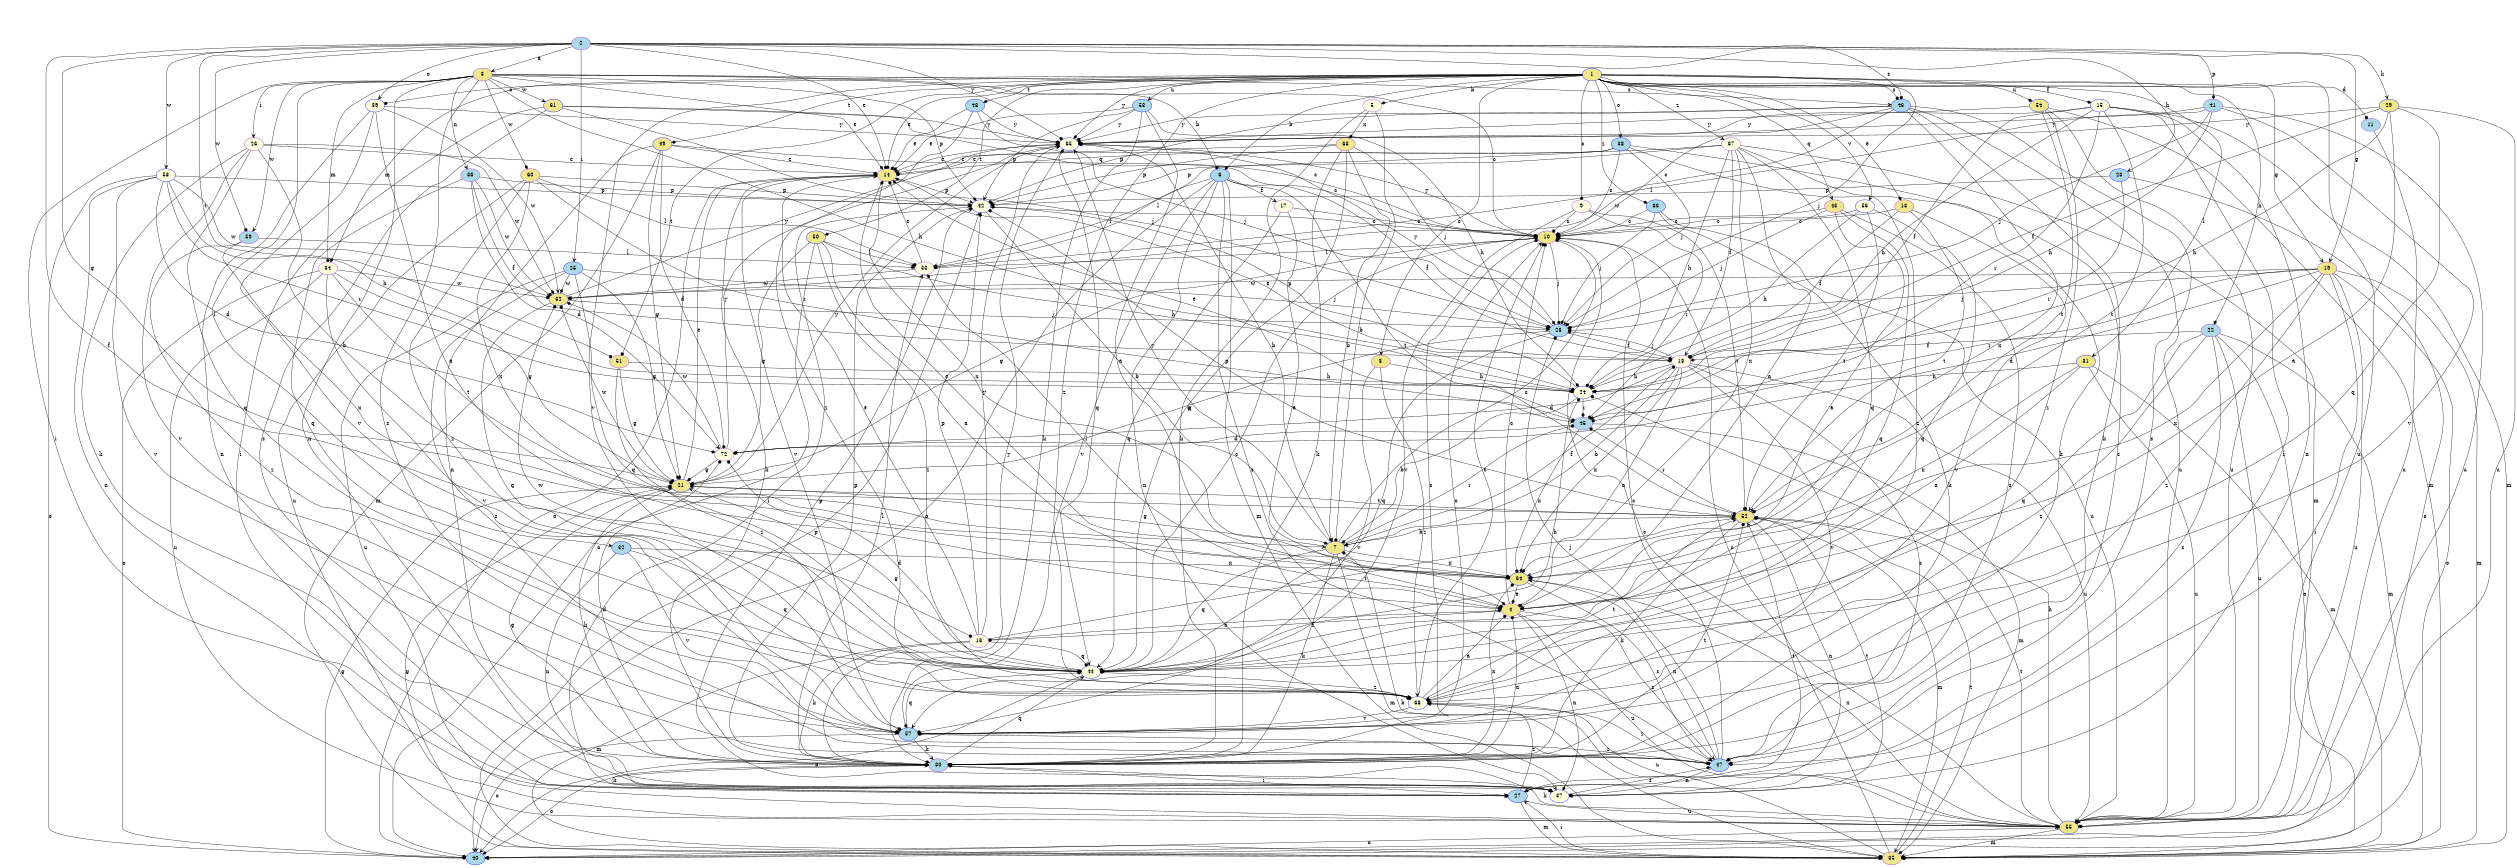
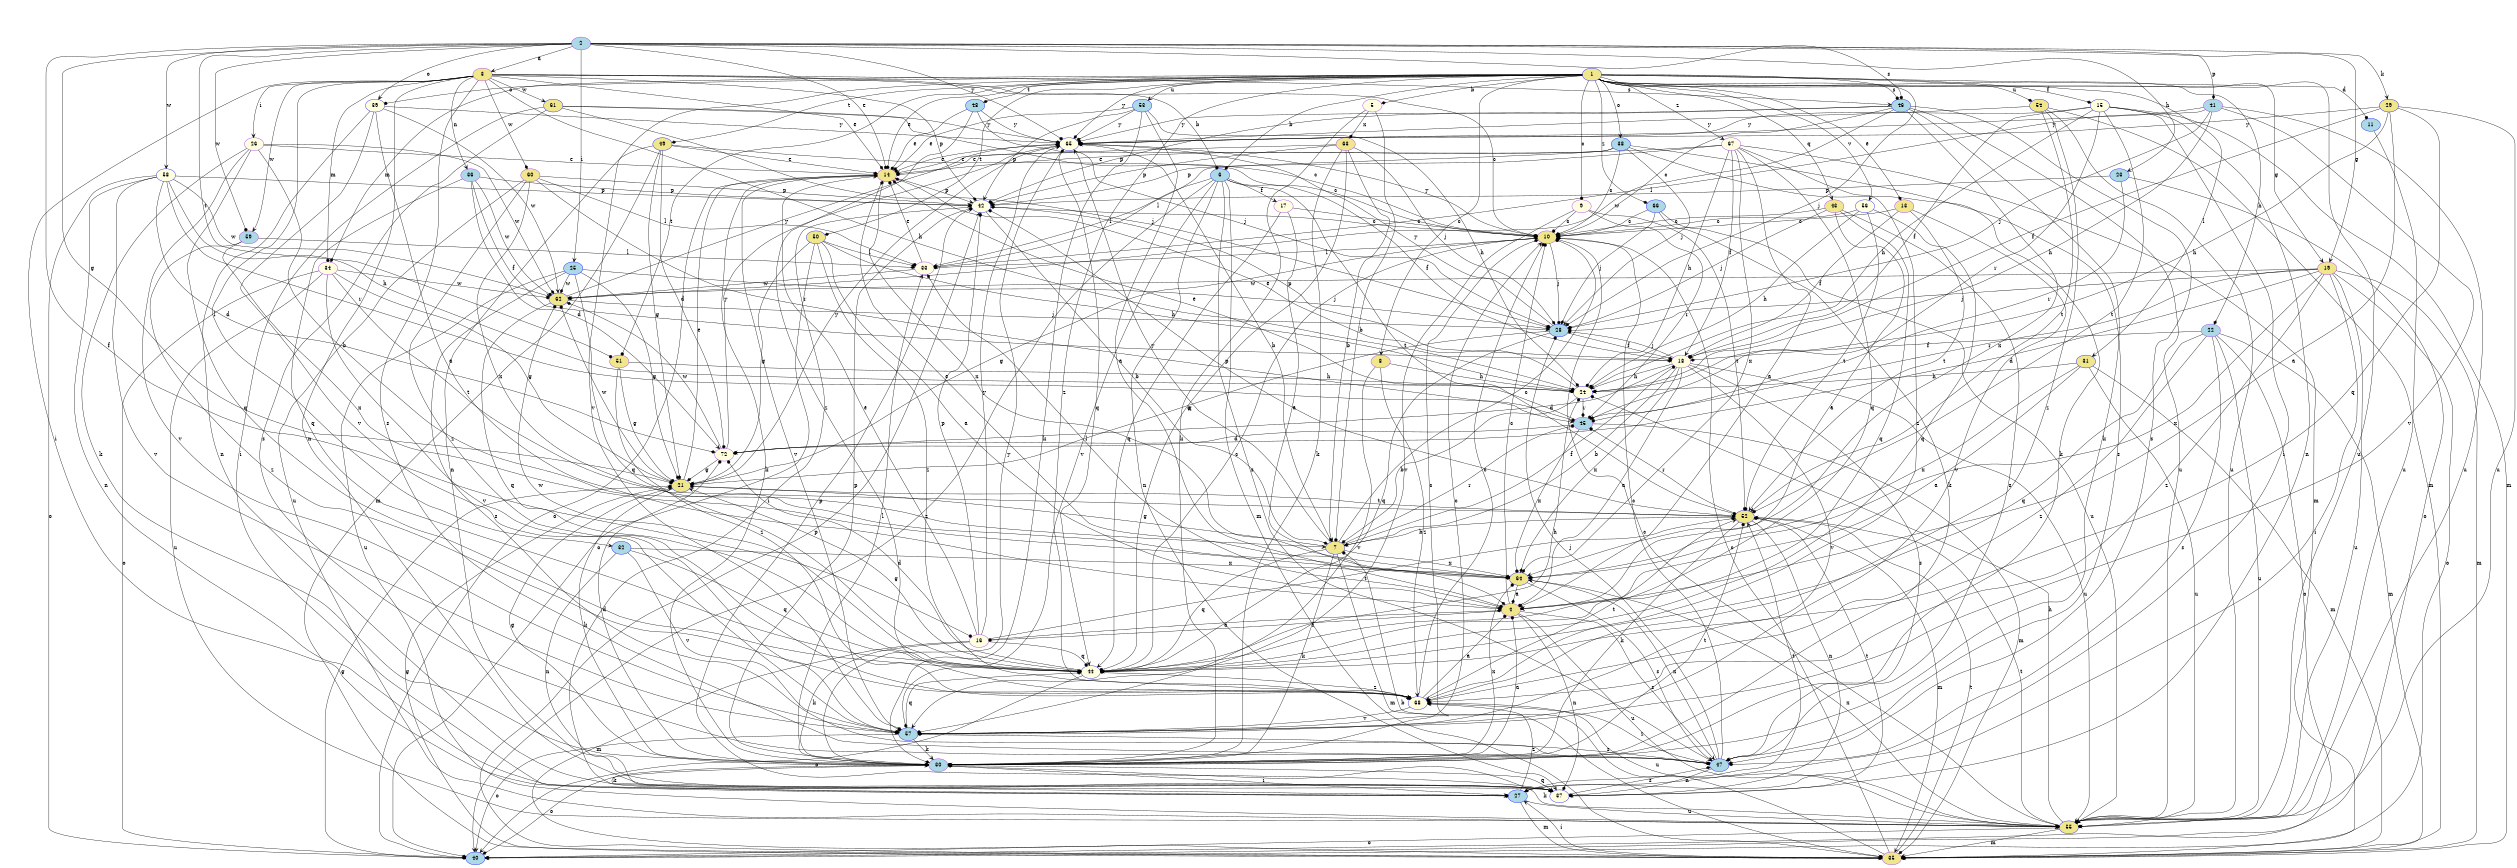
node "11": color purple -> blue
edge "67" -> "14": label "q" -> "e"
edge "6" -> "40": label "o" -> "z"
edge "30" -> "44": now "30" -> "37"
